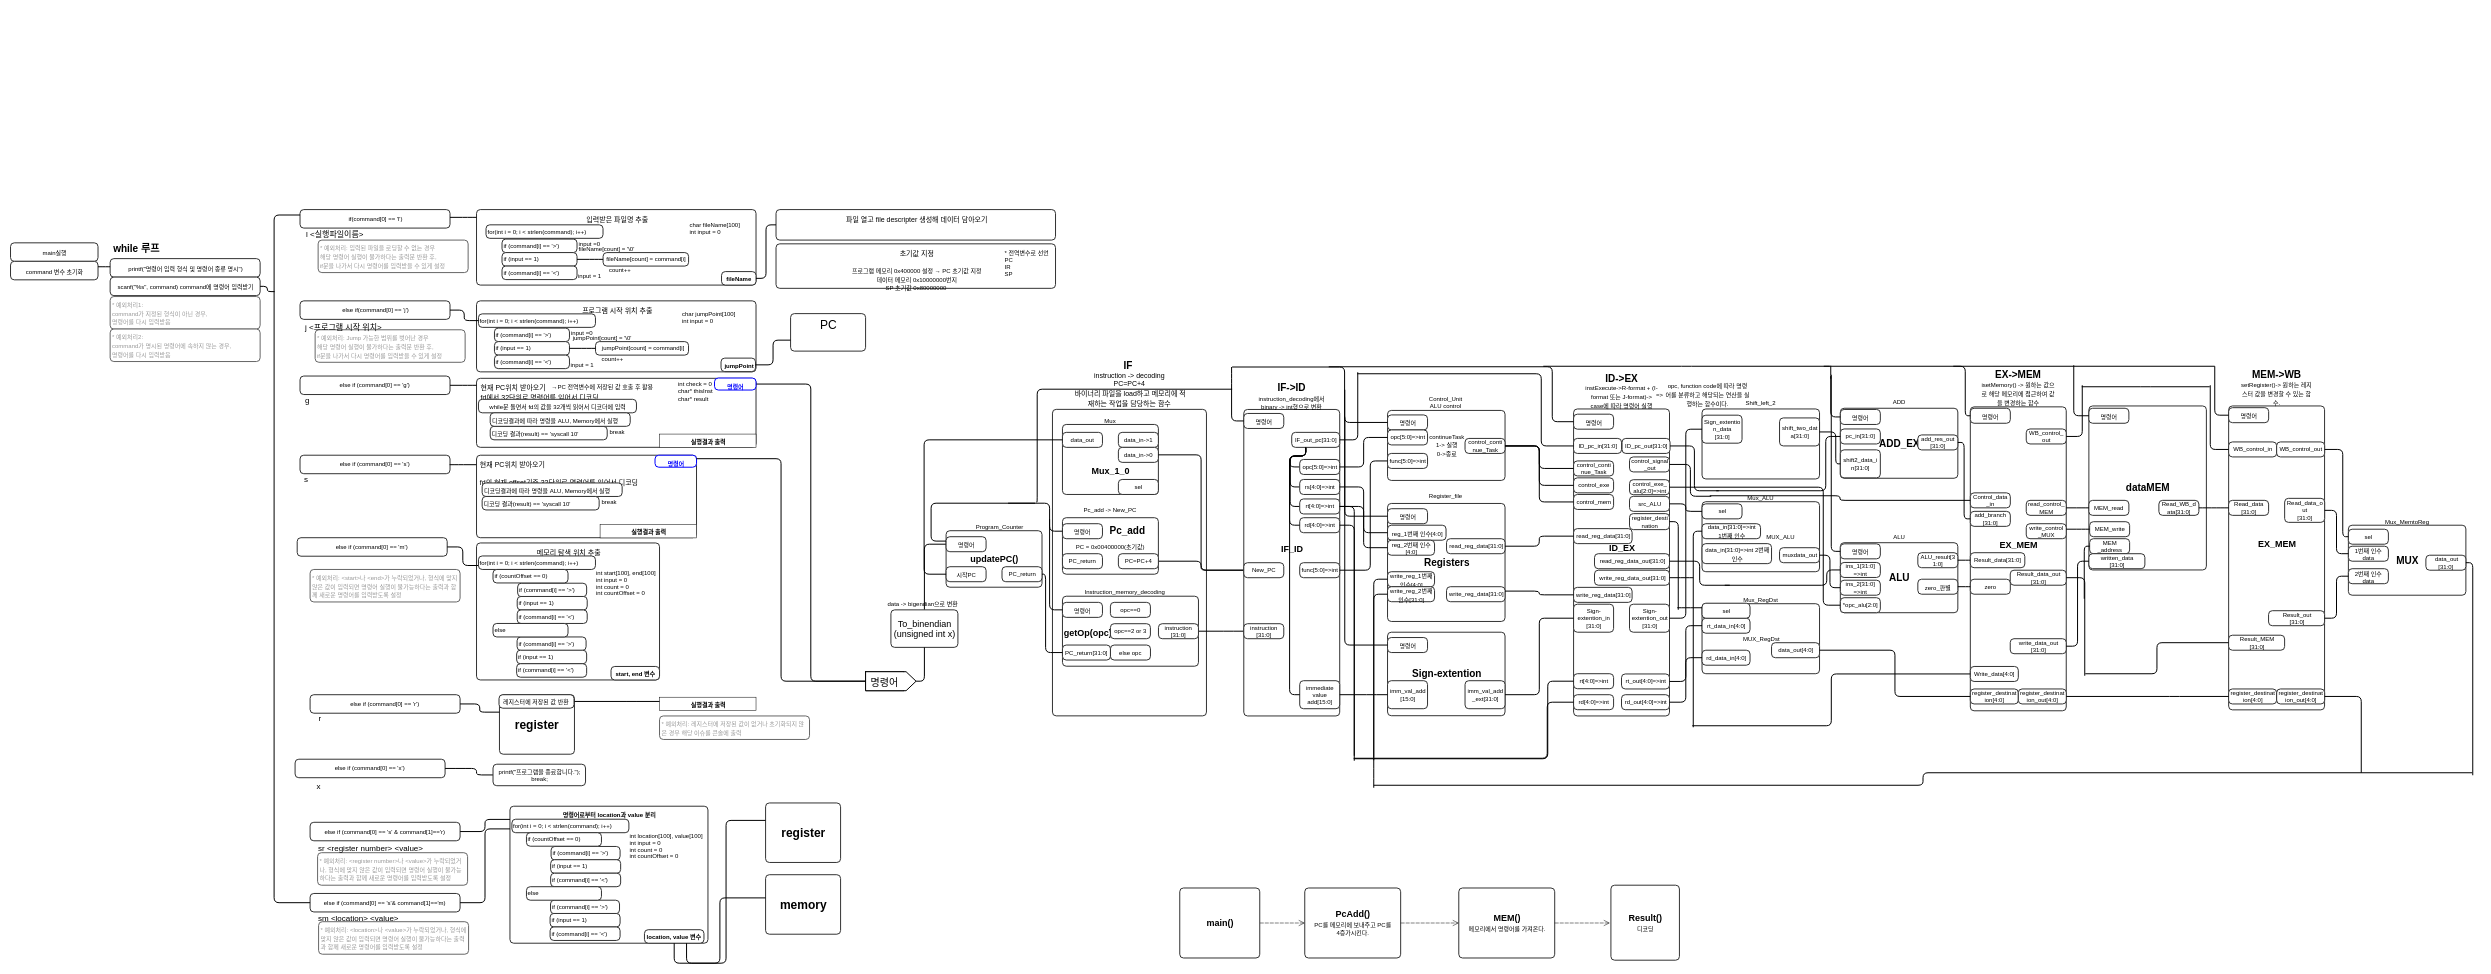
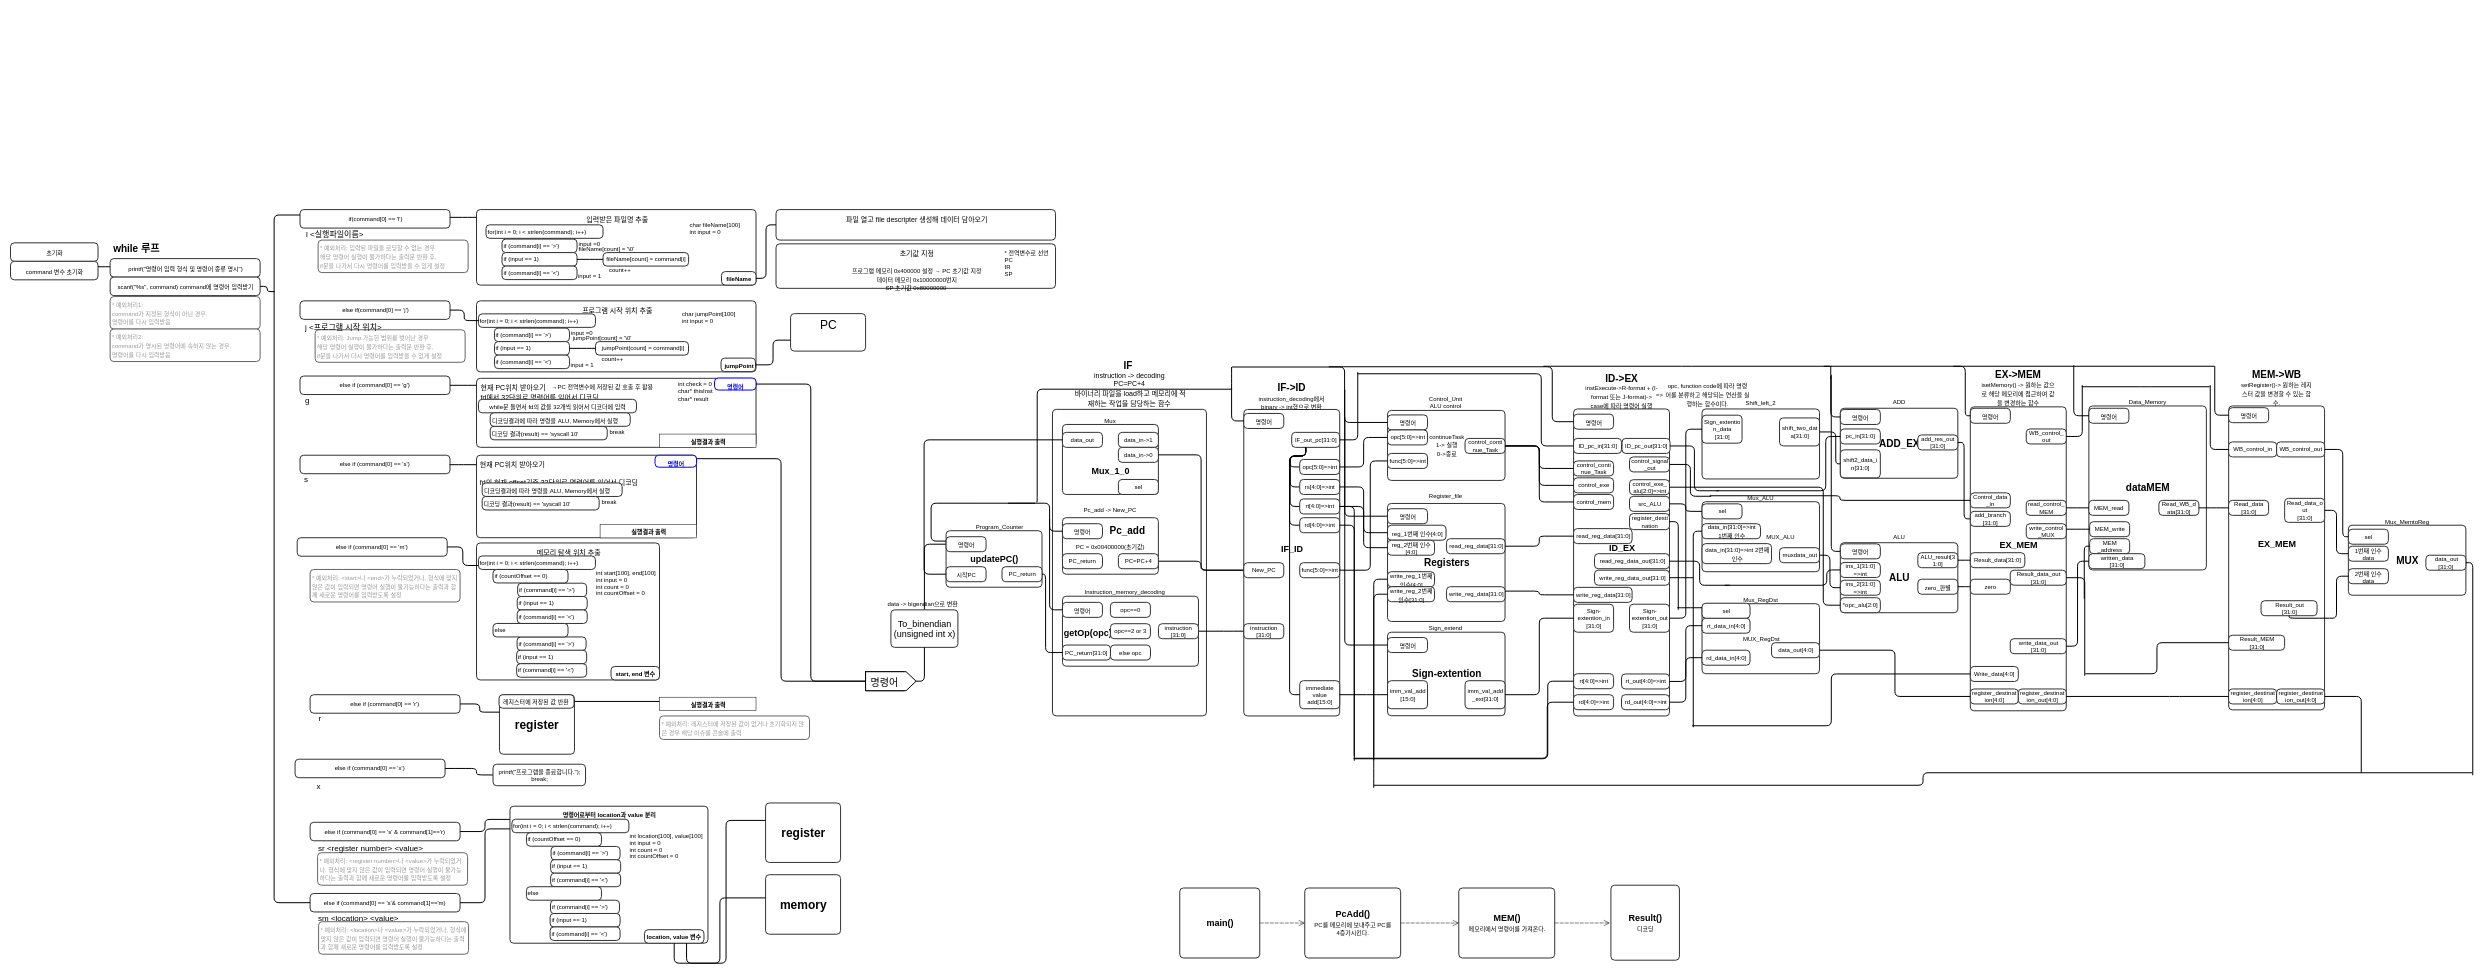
node "main실행": label "main실행" -> "초기화"
node "Data_Memory": added
node "Result_out [31:0]": moved (2297, 618) -> (2289, 608)
node "Sign_extend": added
